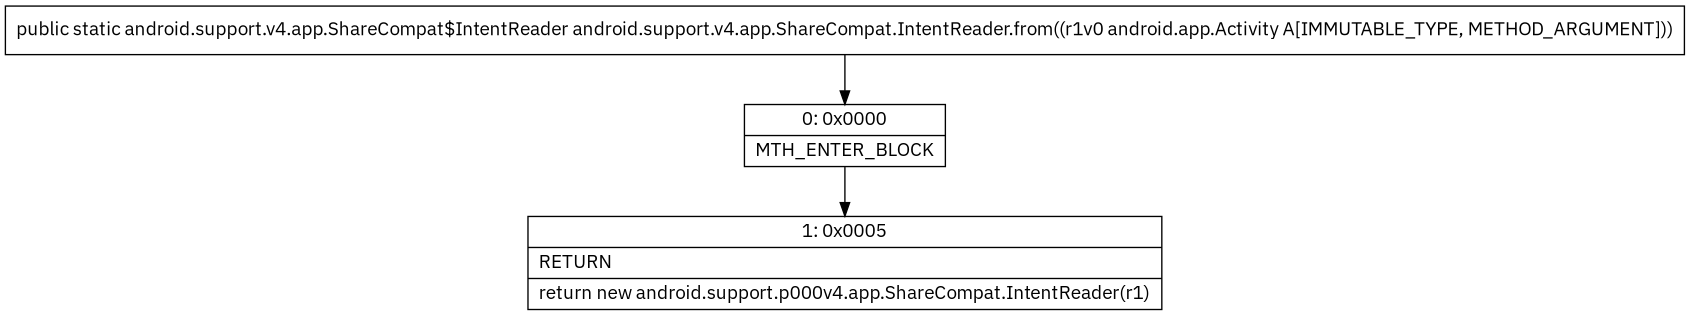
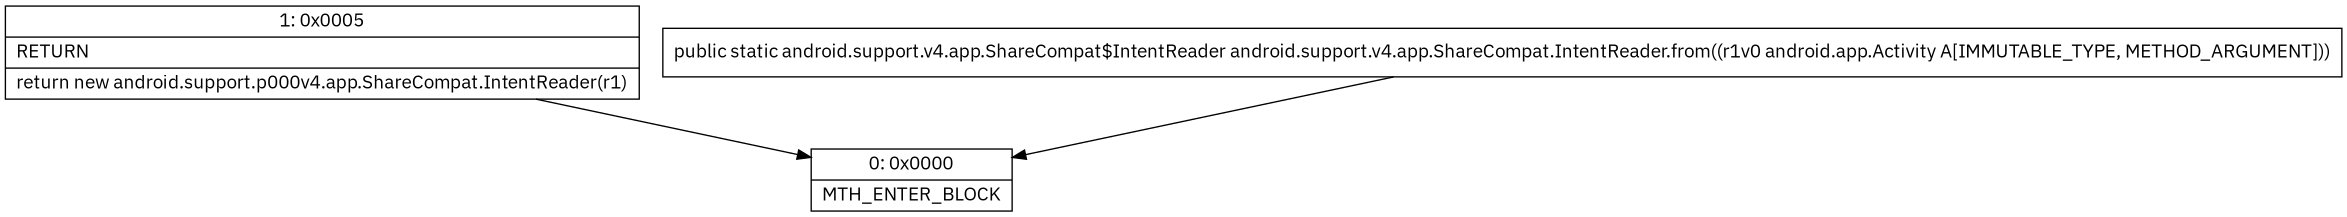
edge "0: 0x0000" -> "1: 0x0005": reversed
